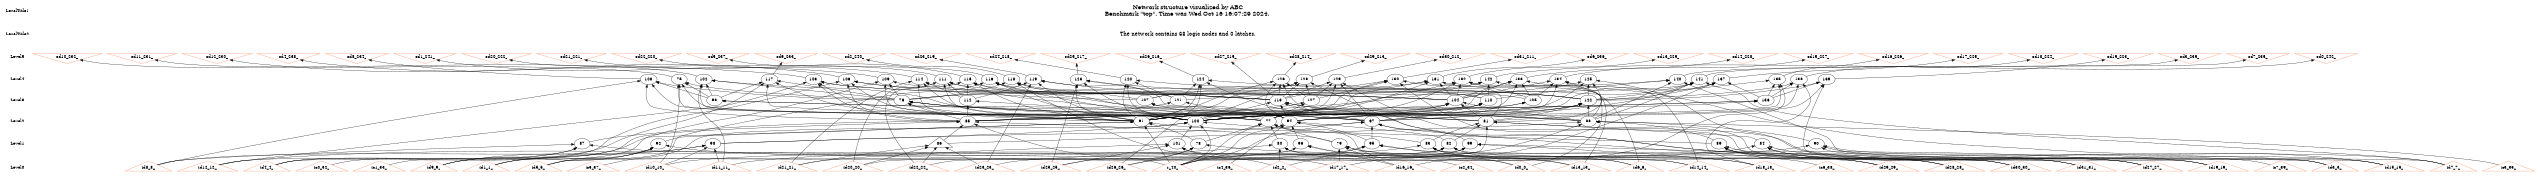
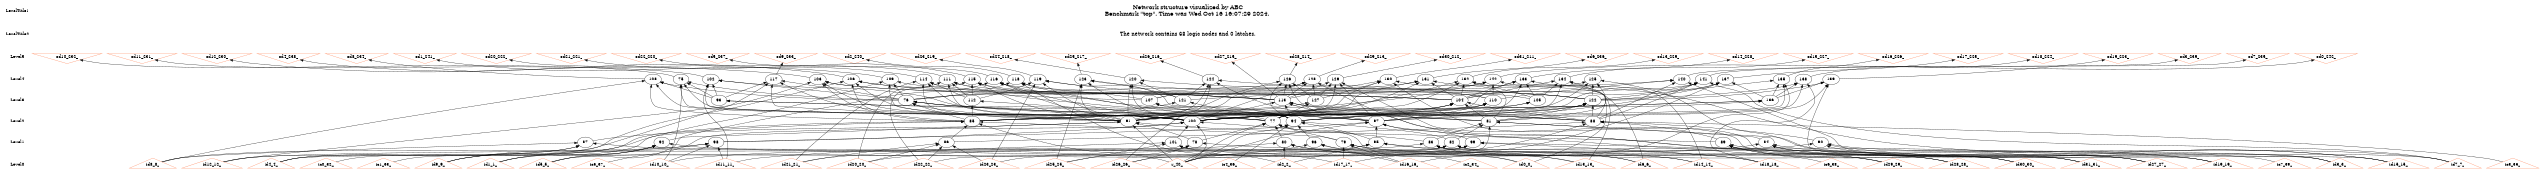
node "86": shape triangle -> ellipse
